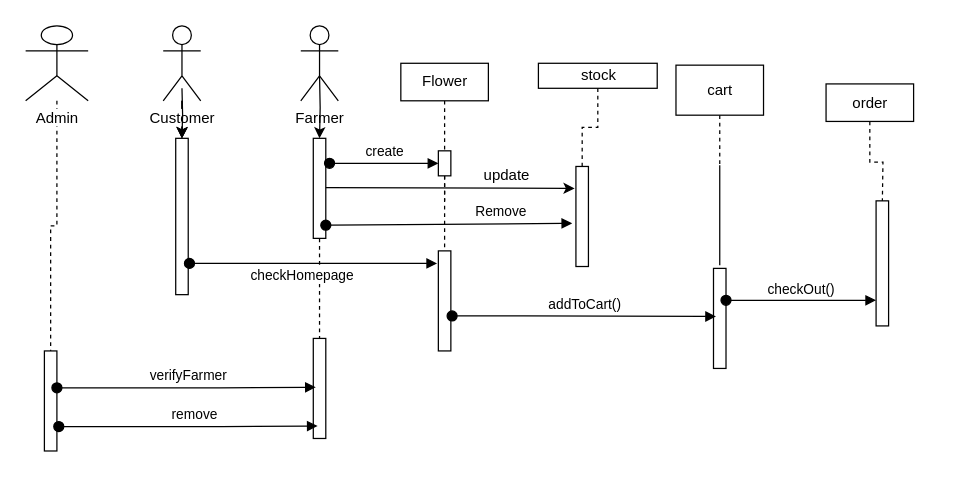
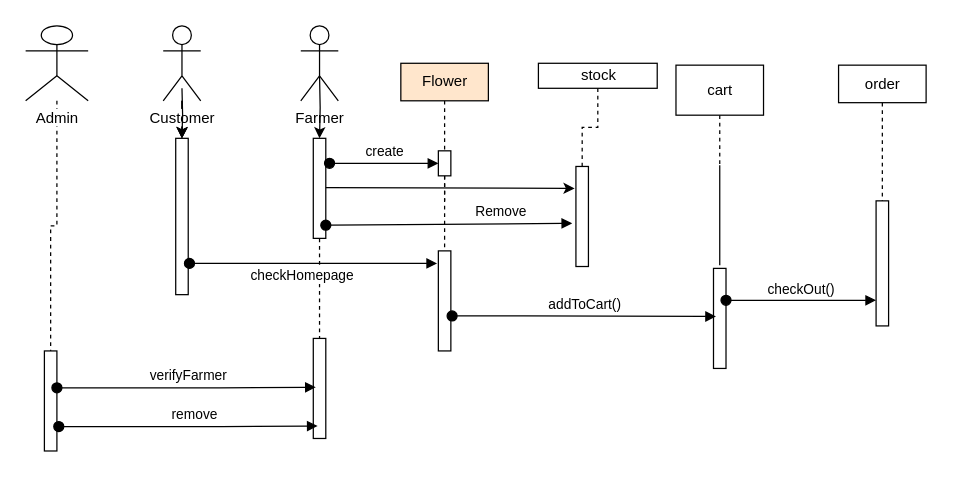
node "Flower": fillcolor #ffffff -> #ffe6cc
node "order": moved (869, 103) -> (882, 84)
node "update": removed
